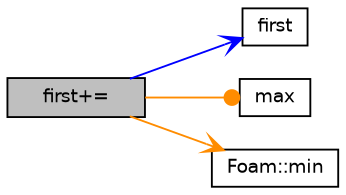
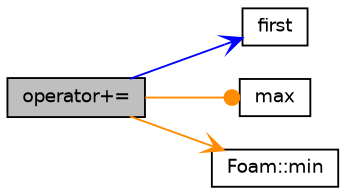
node "first+=": label "first+=" -> "operator+="
